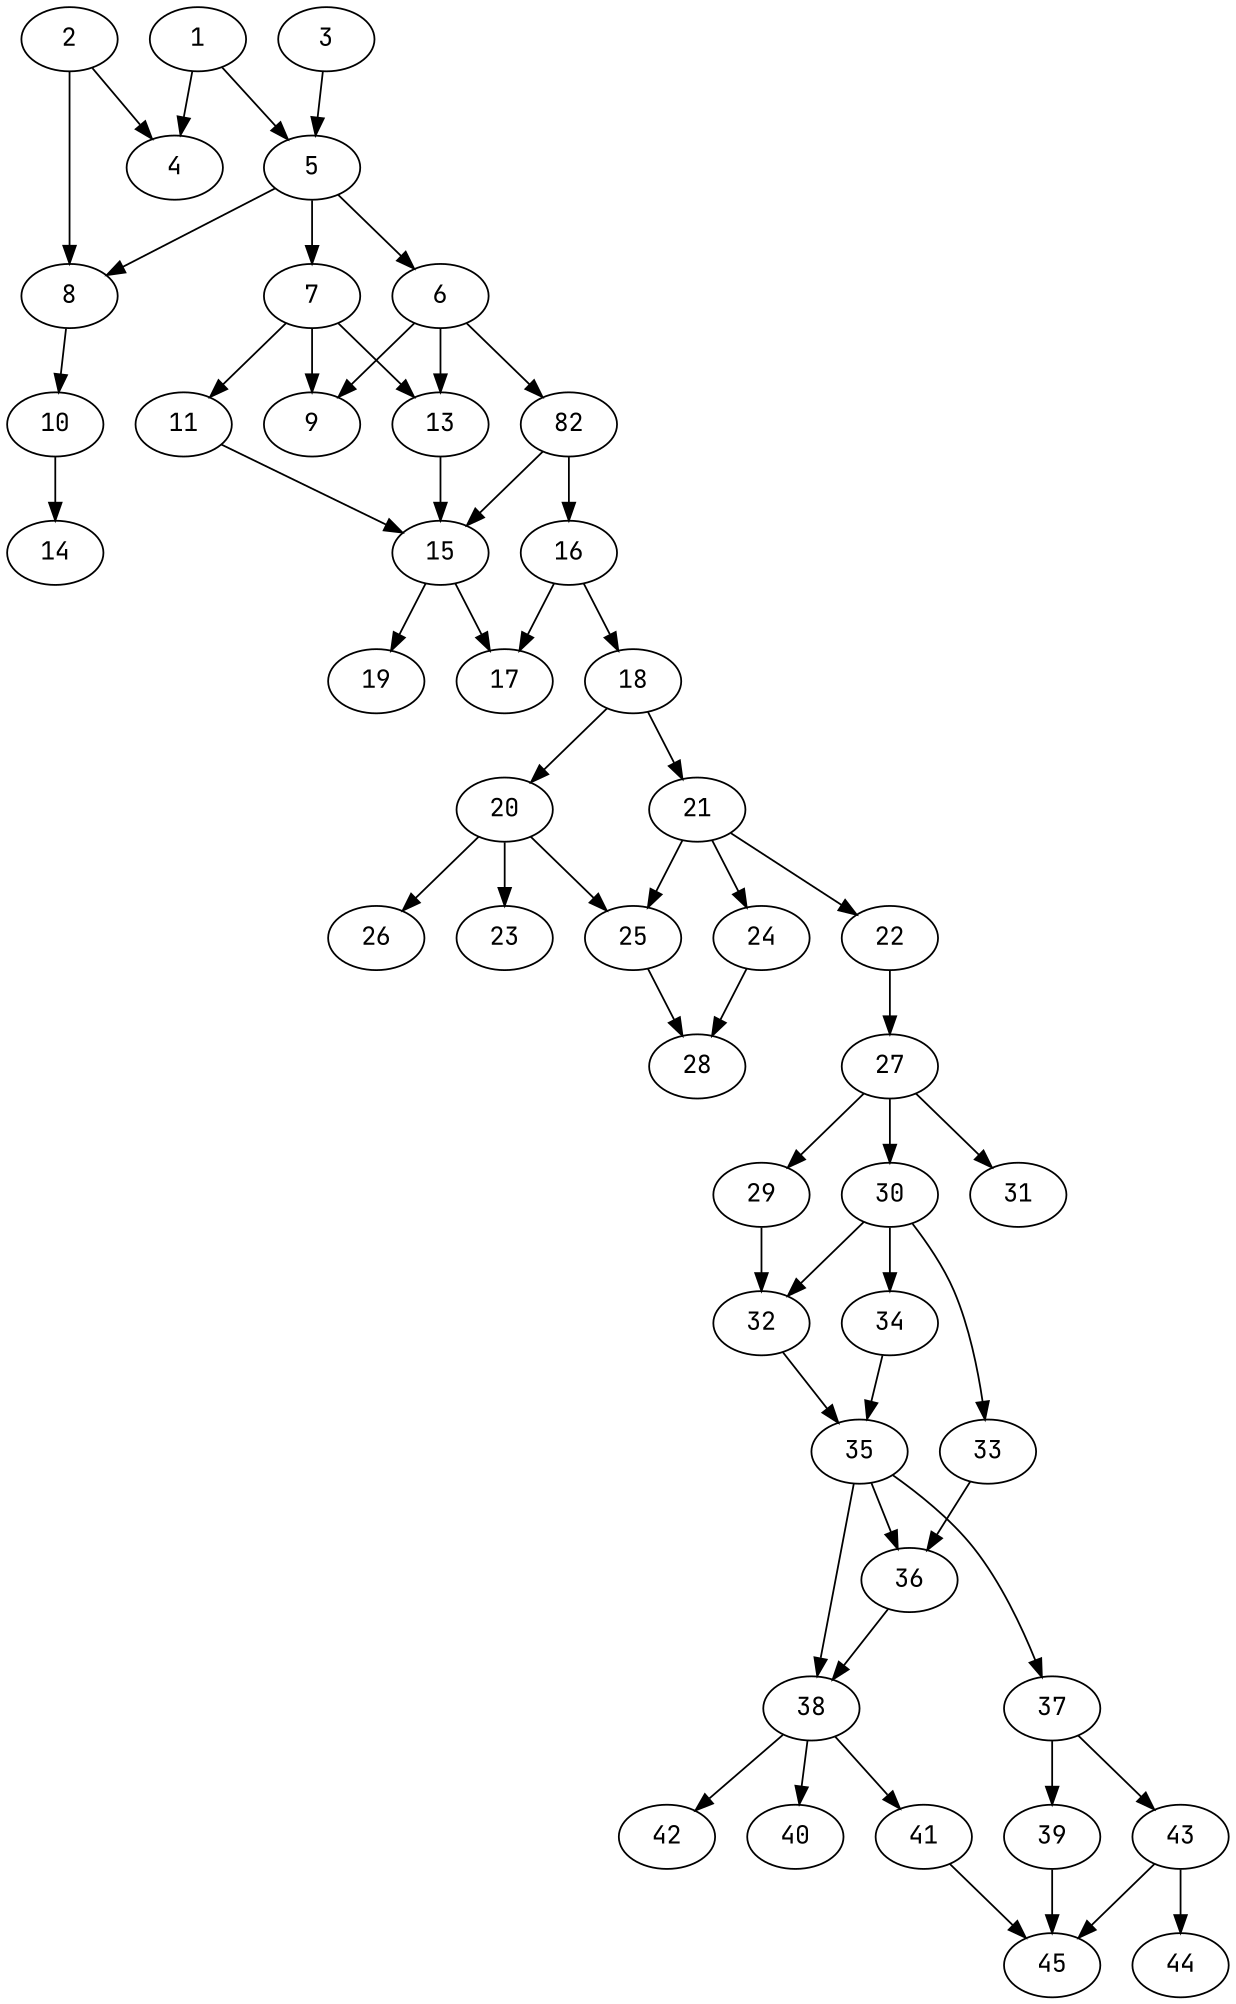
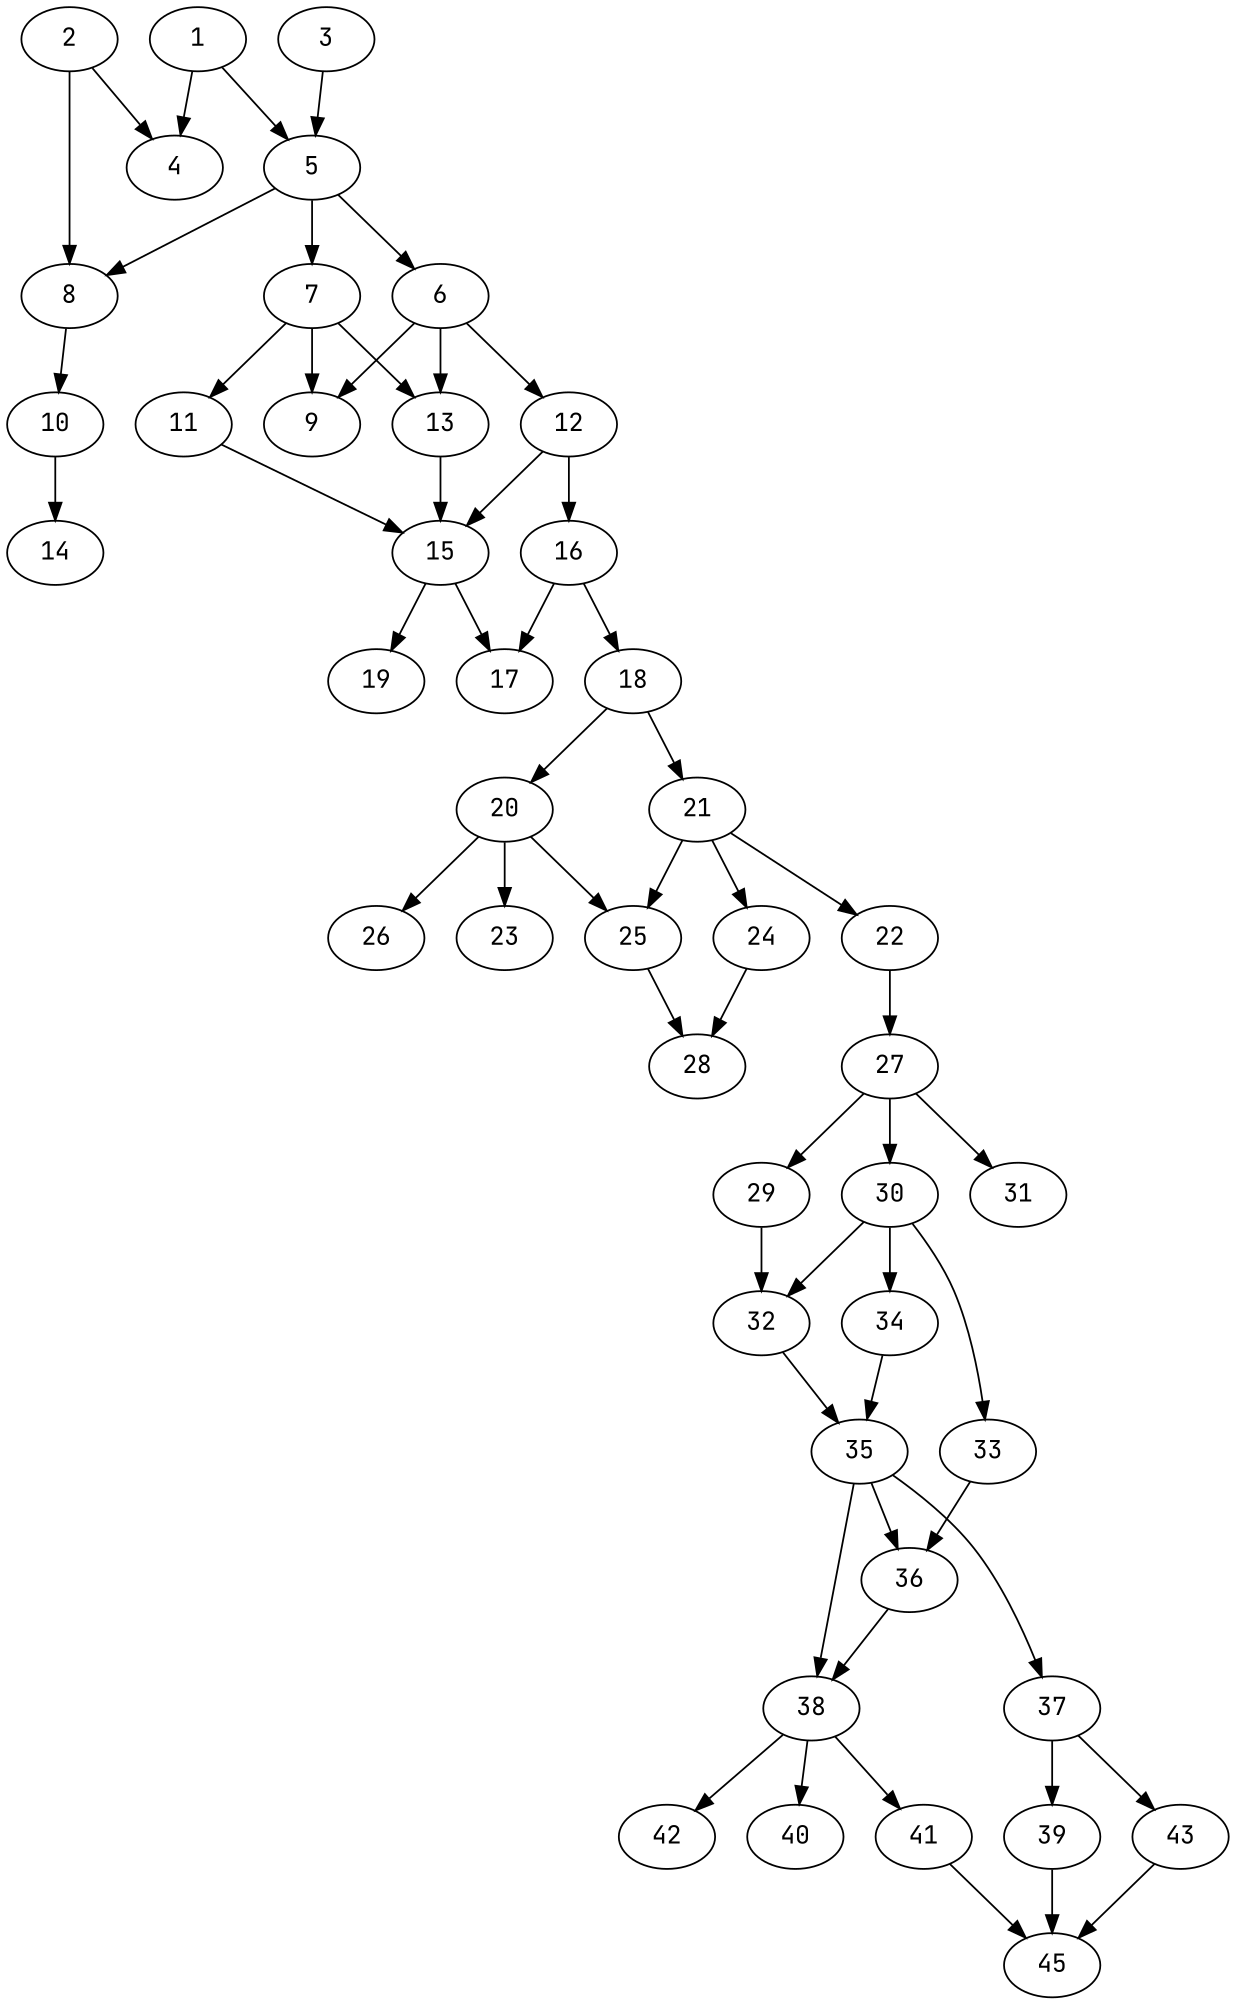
node "82": label "82" -> "12"
node "44": removed
